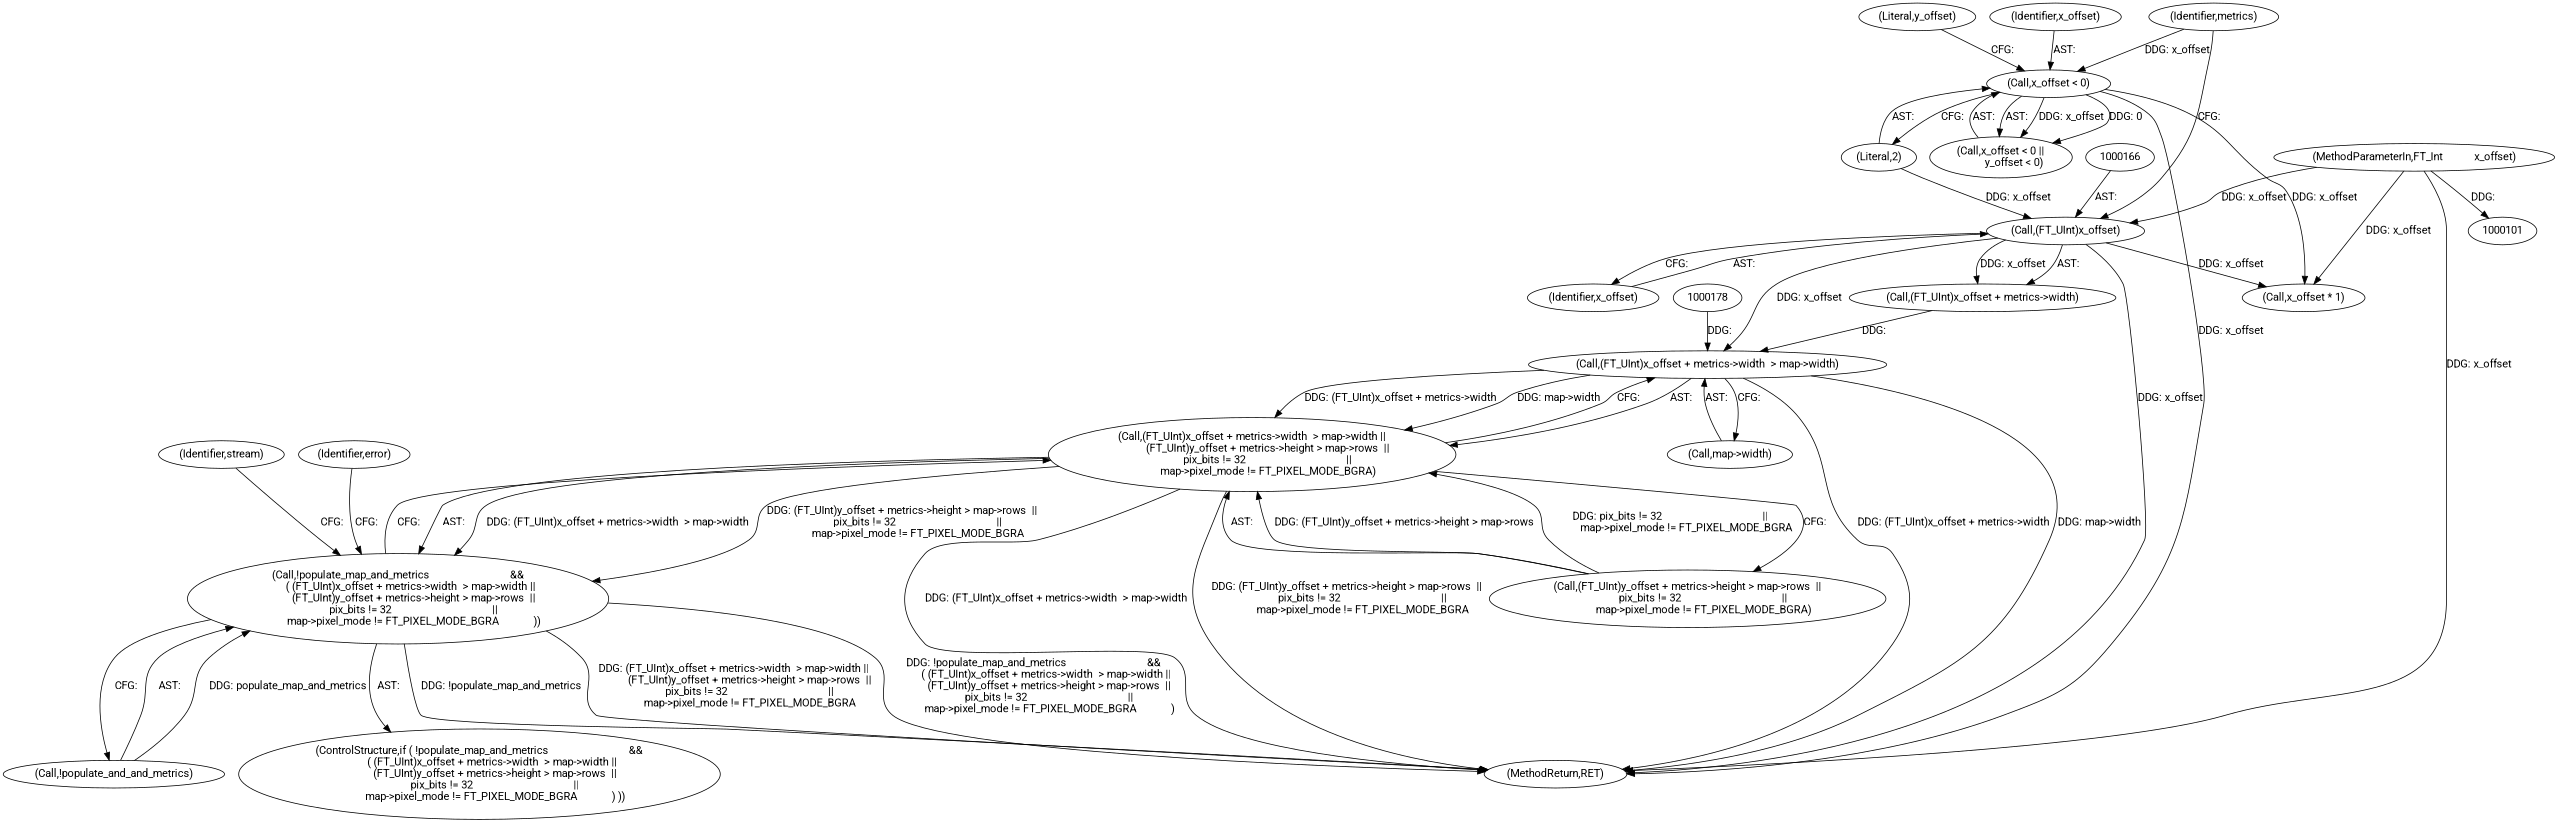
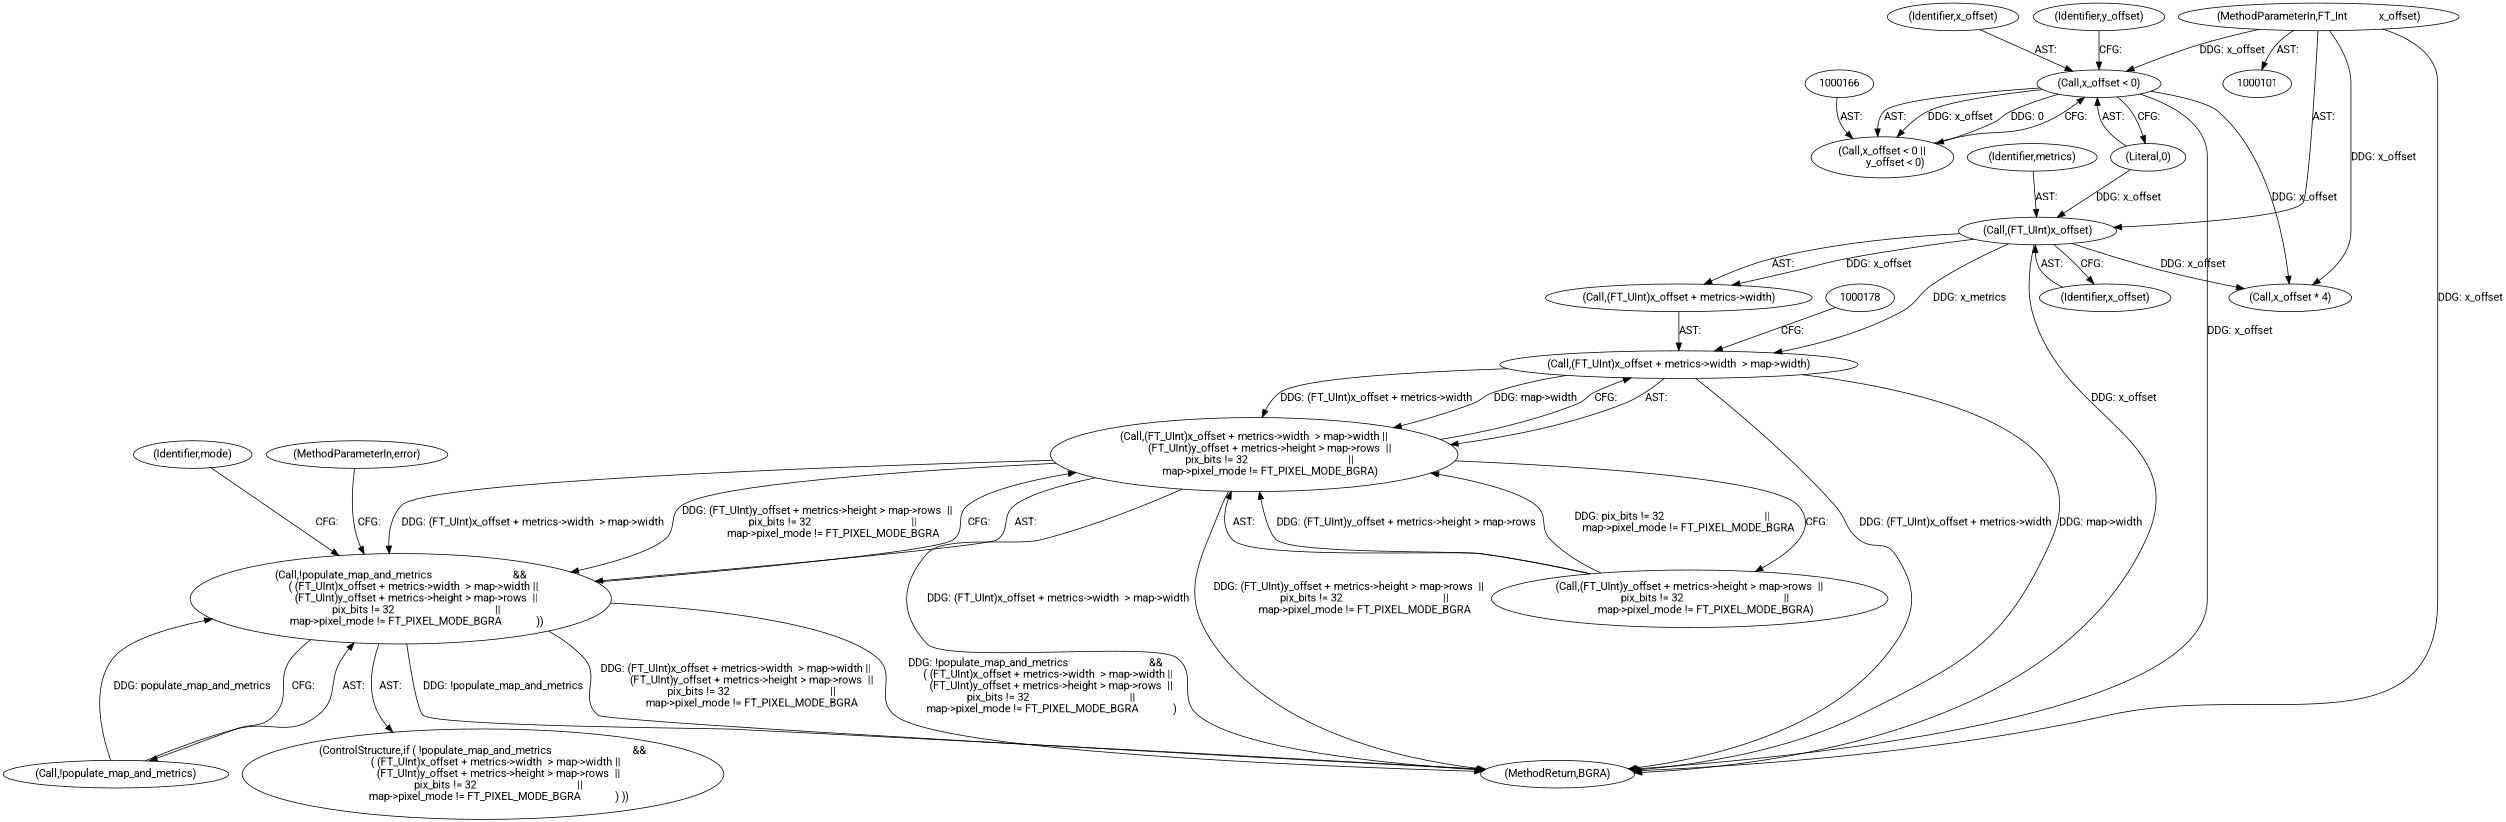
node "(Literal,y_offset)": label "(Literal,y_offset)" -> "(Identifier,y_offset)"
edge "(Identifier,metrics)" -> "(Call,x_offset < 0)": now "(MethodParameterIn,FT_Int           x_offset)" -> "(Call,x_offset < 0)"
edge "(Call,x_offset < 0 || y_offset < 0)" -> "(Call,x_offset < 0)": label "AST: " -> "CFG: "
edge "(Identifier,metrics)" -> "(Call,(FT_UInt)x_offset)": label "CFG: " -> "AST: "
node "(Literal,2)": label "(Literal,2)" -> "(Literal,0)"
edge "1000166" -> "(Call,(FT_UInt)x_offset)": now "1000166" -> "(Call,x_offset < 0 || y_offset < 0)"
edge "(MethodParameterIn,FT_Int           x_offset)" -> "(Call,(FT_UInt)x_offset)": label "DDG: x_offset" -> "AST: "
edge "(MethodParameterIn,FT_Int           x_offset)" -> "1000101": label "DDG: " -> "AST: "
edge "(Call,(FT_UInt)x_offset)" -> "(Call,(FT_UInt)x_offset + metrics->width  > map->width)": label "DDG: x_offset" -> "DDG: x_metrics"
node "(Call,x_offset * 1)": label "(Call,x_offset * 1)" -> "(Call,x_offset * 4)"
edge "1000178" -> "(Call,(FT_UInt)x_offset + metrics->width  > map->width)": label "DDG: " -> "CFG: "
edge "(Call,(FT_UInt)x_offset + metrics->width)" -> "(Call,(FT_UInt)x_offset + metrics->width  > map->width)": label "DDG: " -> "AST: "
node "(Identifier,stream)": label "(Identifier,stream)" -> "(Identifier,mode)"
node "(Identifier,error)": label "(Identifier,error)" -> "(MethodParameterIn,error)"
node "(Call,map->width)": removed
node "(Call,!populate_and_and_metrics)": label "(Call,!populate_and_and_metrics)" -> "(Call,!populate_map_and_metrics)"
node "(MethodReturn,RET)": label "(MethodReturn,RET)" -> "(MethodReturn,BGRA)"
